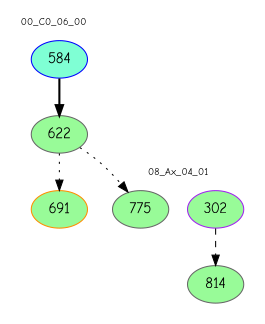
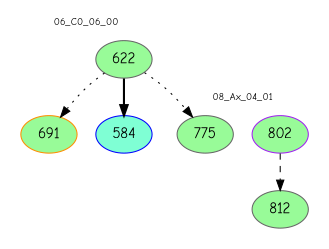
cluster "00_C0_06_00": label "00_C0_06_00" -> "06_C0_06_00"
edge "584" -> "622": reversed
node "302": label "302" -> "802"
node "814": label "814" -> "812"
